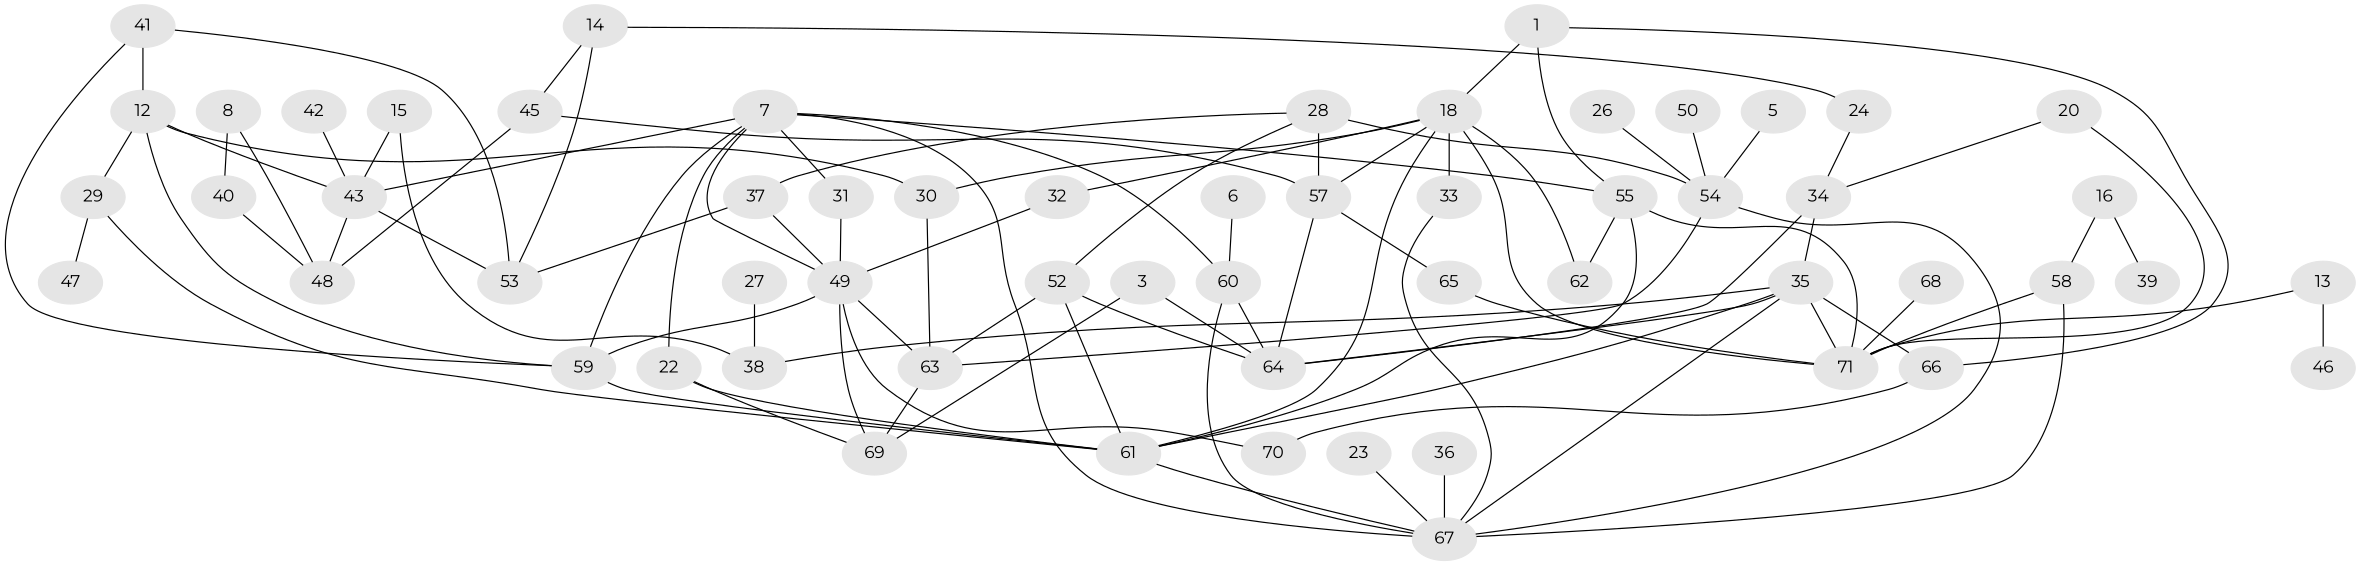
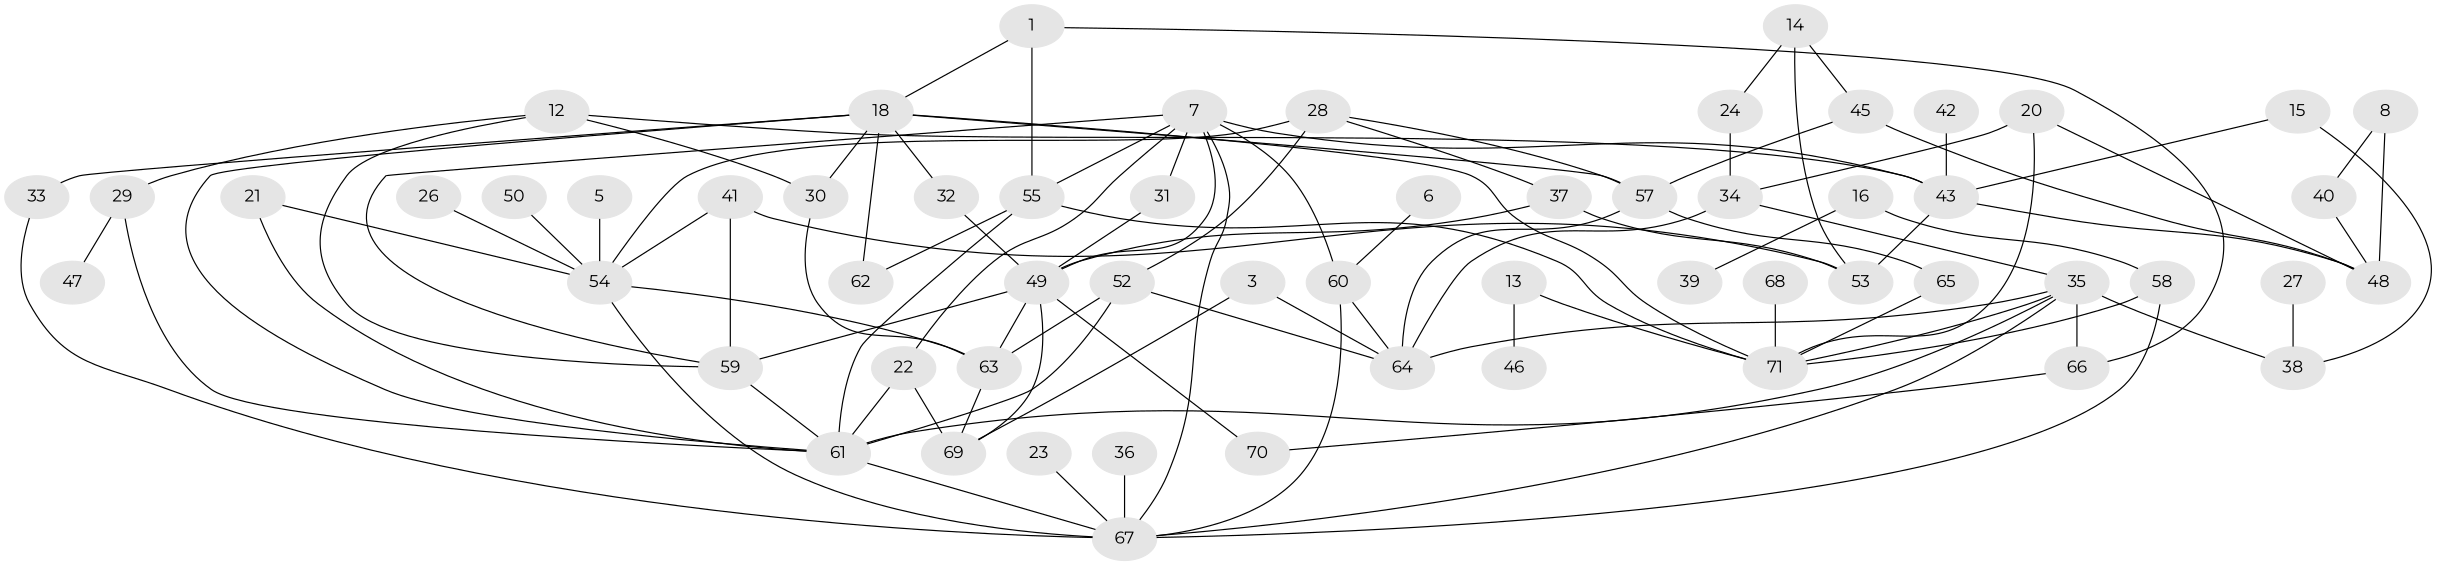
edge "41" -- "12": now "41" -- "54"
edge "20" -- "48": added
node "21": added
